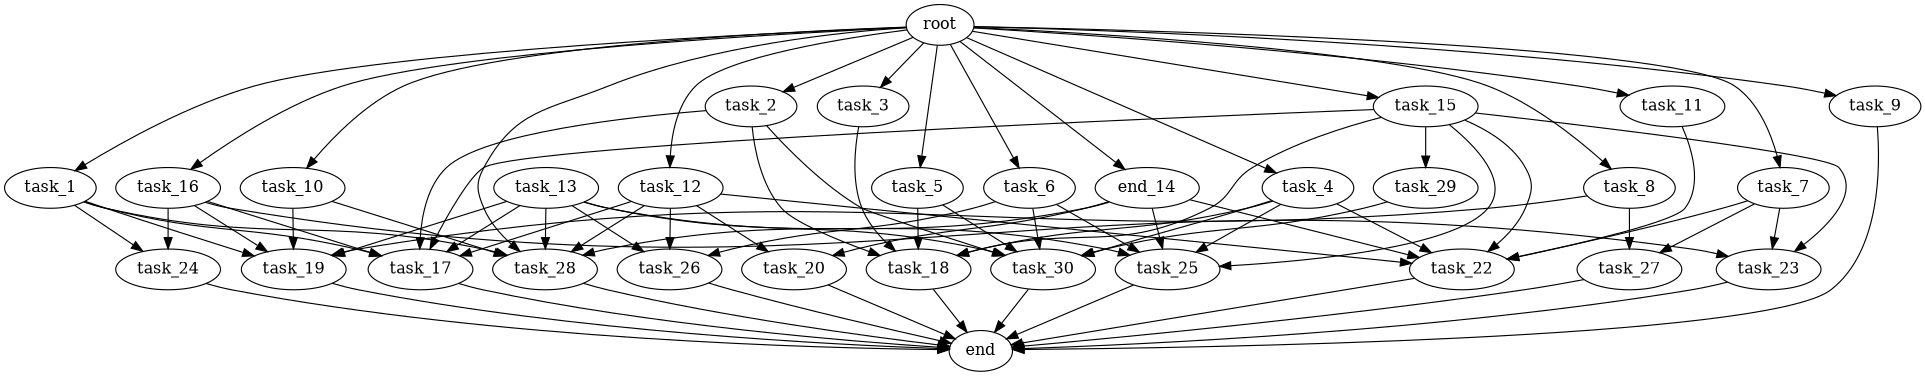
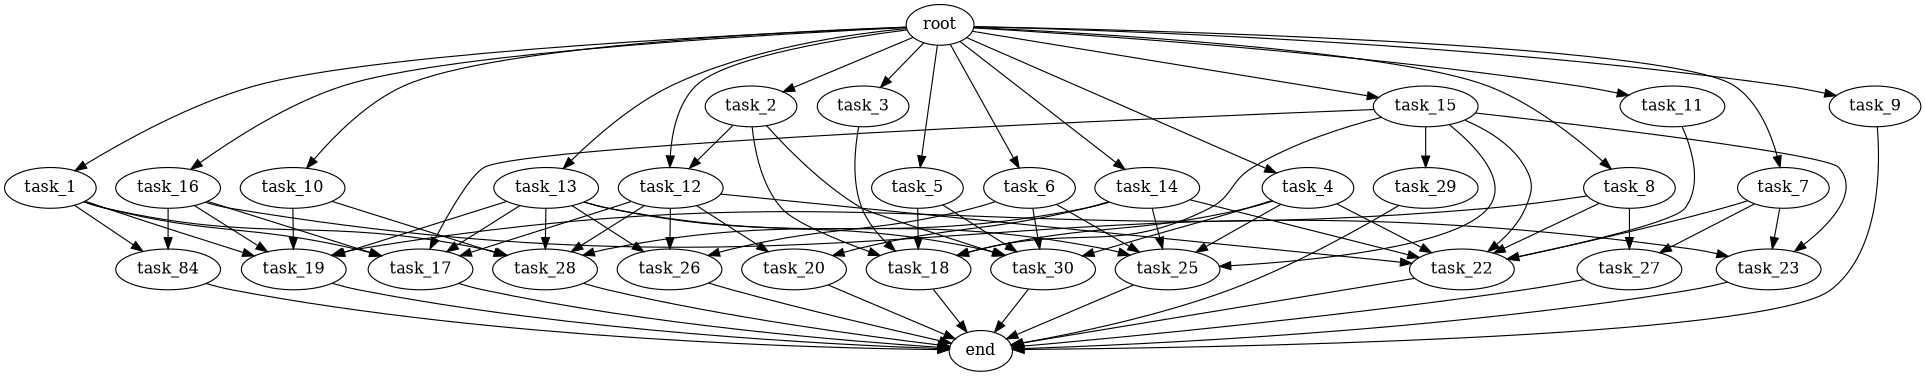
edge "root" -> "task_28": now "root" -> "task_13"
edge "task_2" -> "task_17": now "task_2" -> "task_12"
node "end_14": label "end_14" -> "task_14"
edge "task_8" -> "task_22": added
edge "task_29" -> "task_30": now "task_29" -> "end"
node "task_24": label "task_24" -> "task_84"
